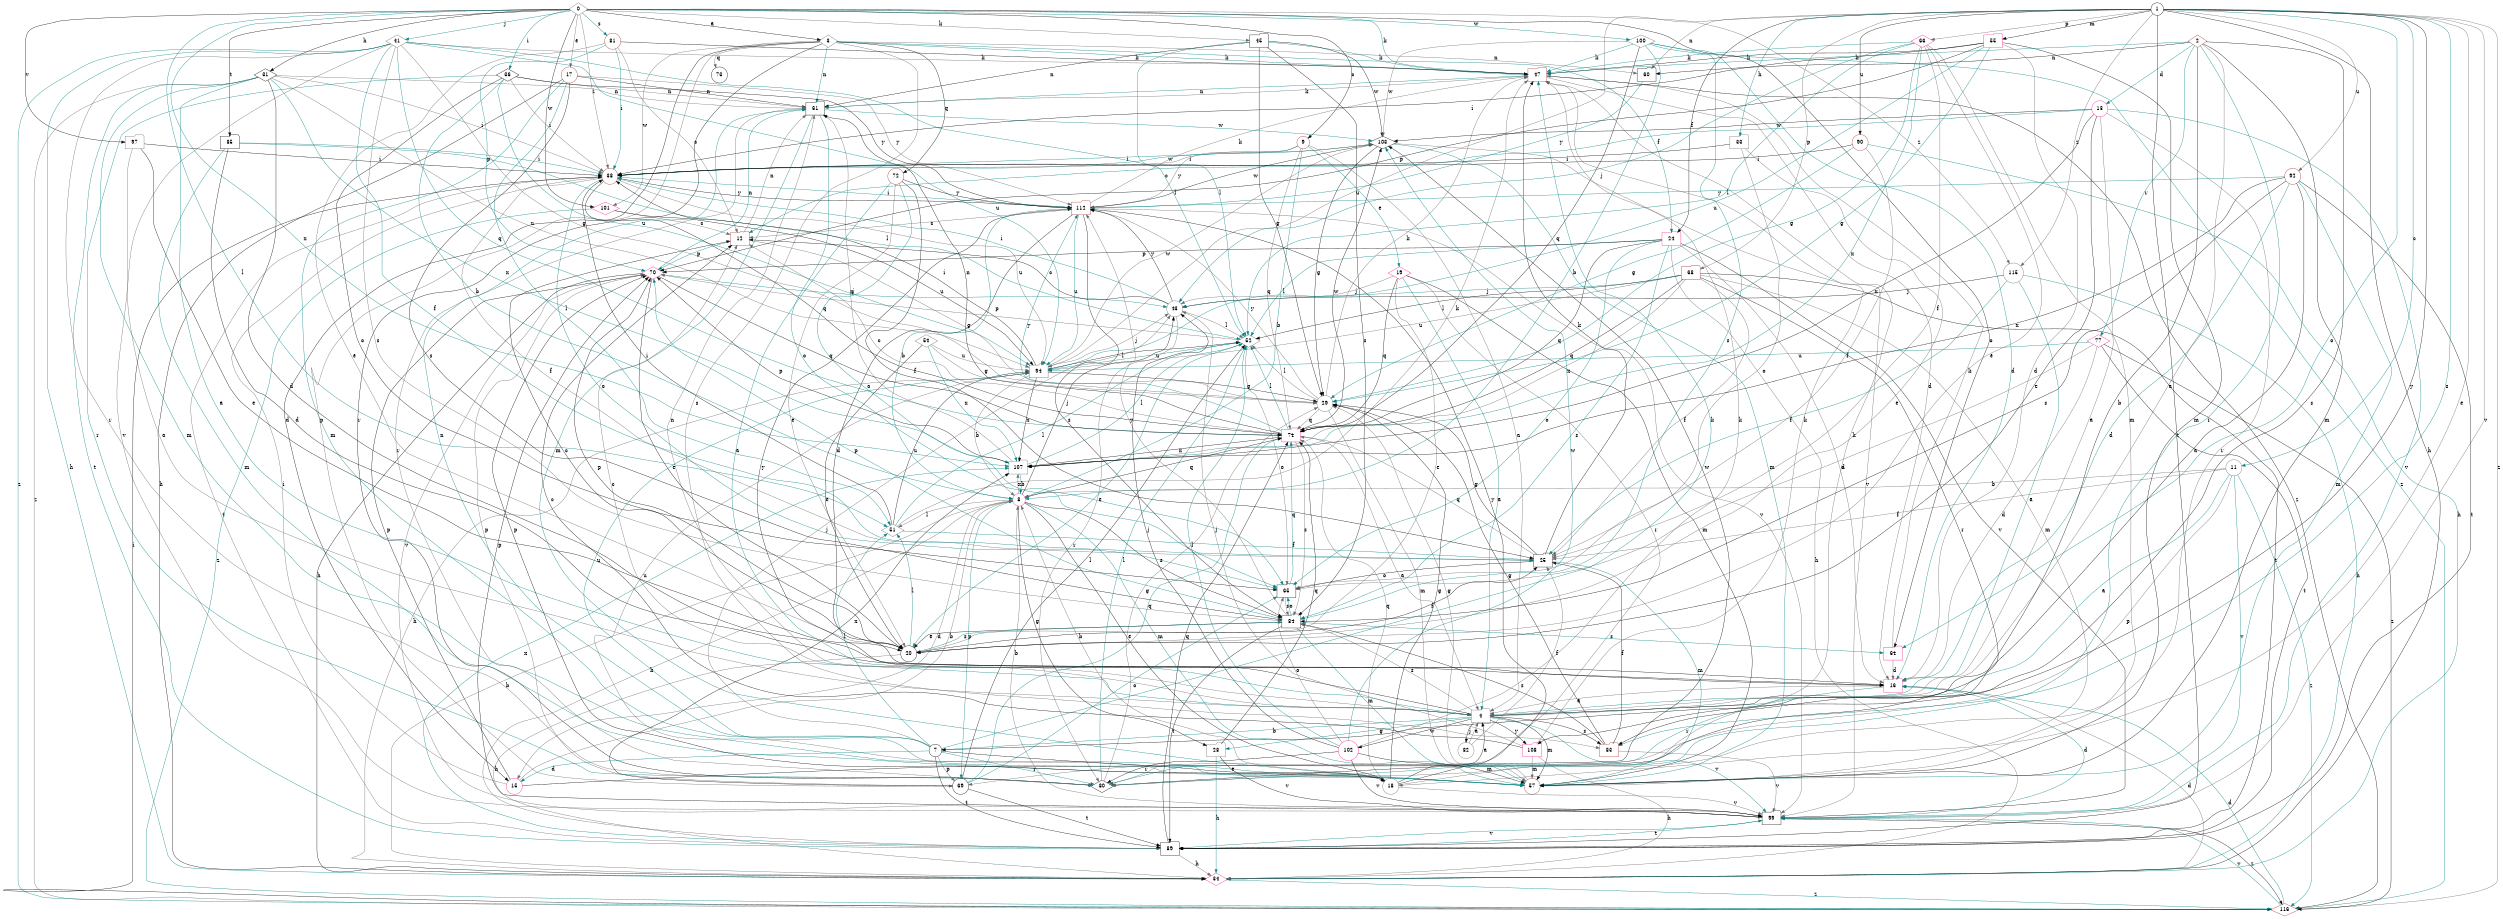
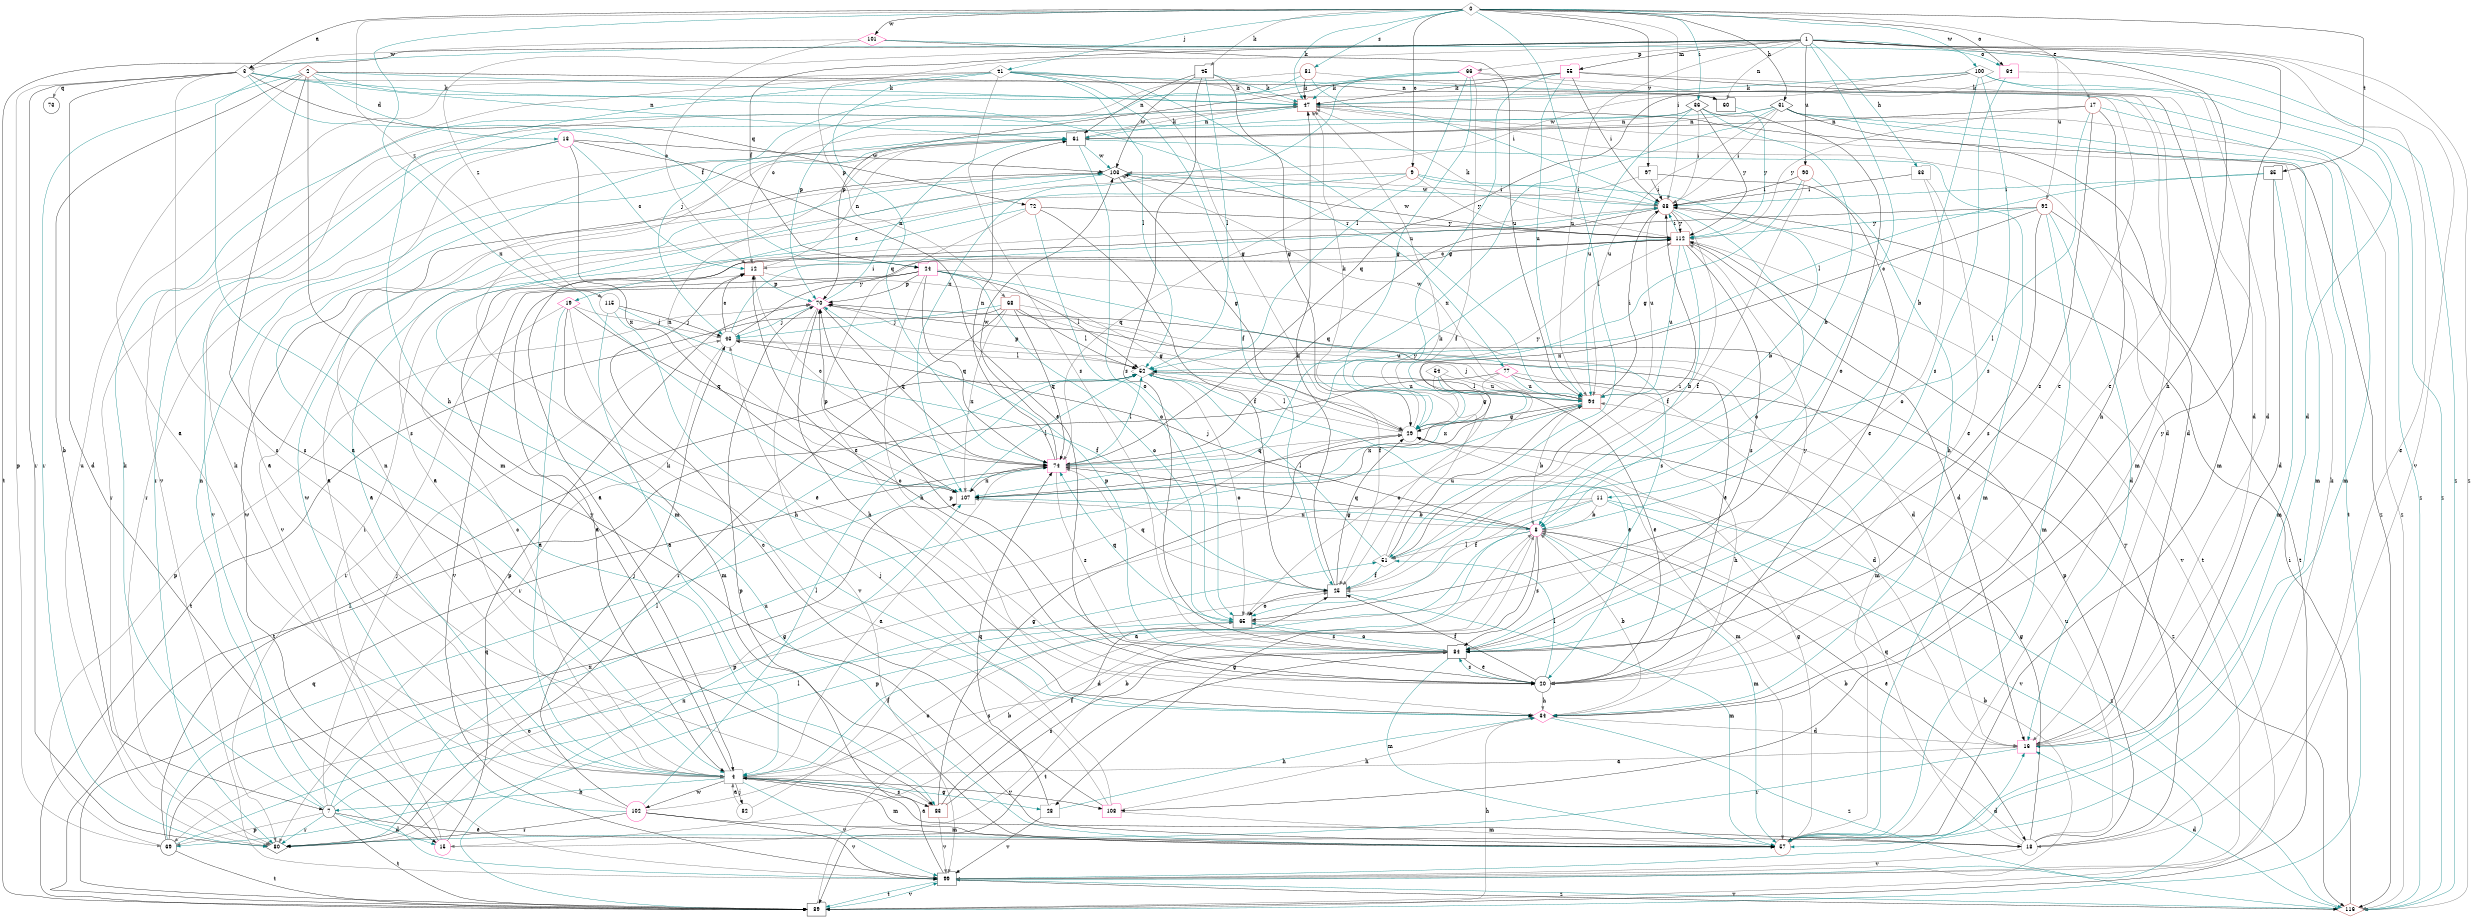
edge "3" -> "101": reversed
edge "24" -> "52": color teal -> black
edge "24" -> "4": added, label "a"
edge "41" -> "80": label "r" -> "u"
edge "84" -> "64": reversed
